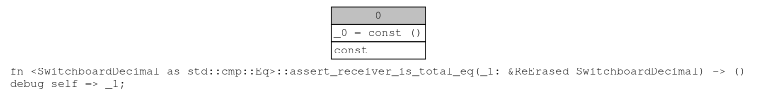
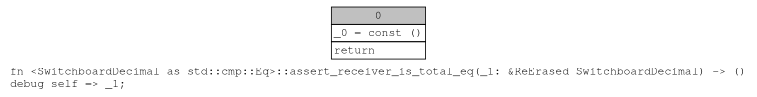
node "0": text "const" -> "return"
